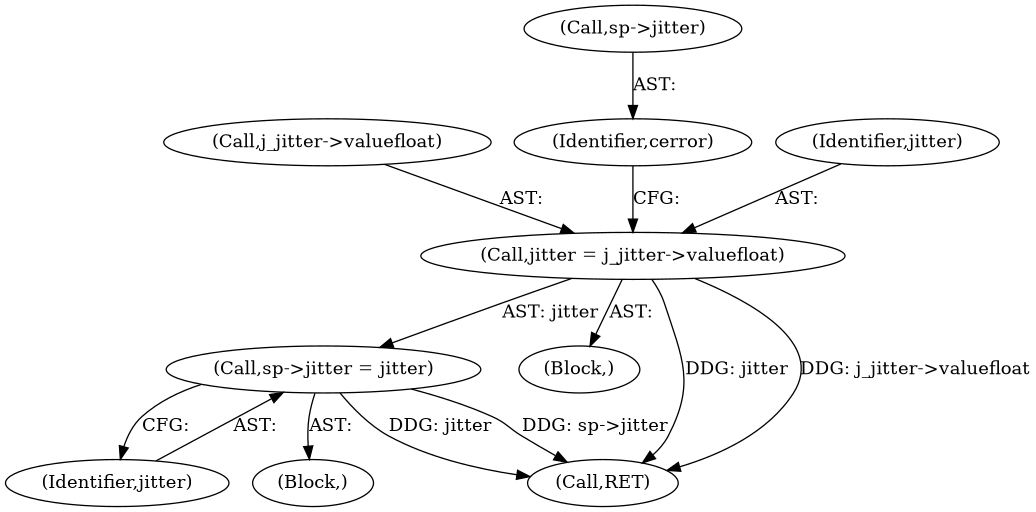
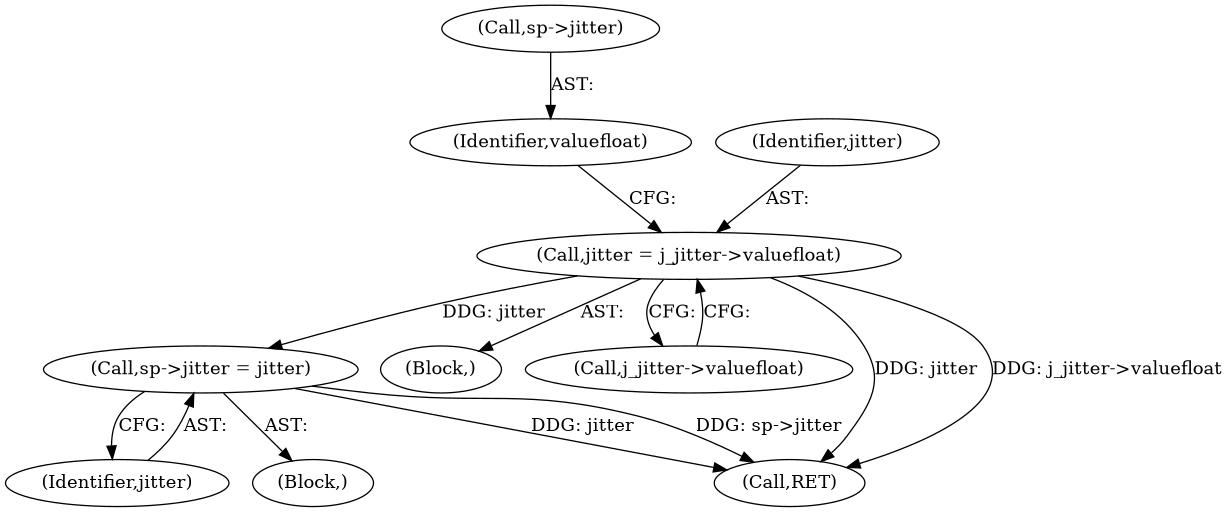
node "(Identifier,cerror)": label "(Identifier,cerror)" -> "(Identifier,valuefloat)"
edge "(Call,j_jitter->valuefloat)" -> "(Call,jitter = j_jitter->valuefloat)": label "AST: " -> "CFG: "
edge "(Call,jitter = j_jitter->valuefloat)" -> "(Call,j_jitter->valuefloat)": added, label "CFG:"
edge "(Call,jitter = j_jitter->valuefloat)" -> "(Call,sp->jitter = jitter)": label "AST: jitter" -> "DDG: jitter"
